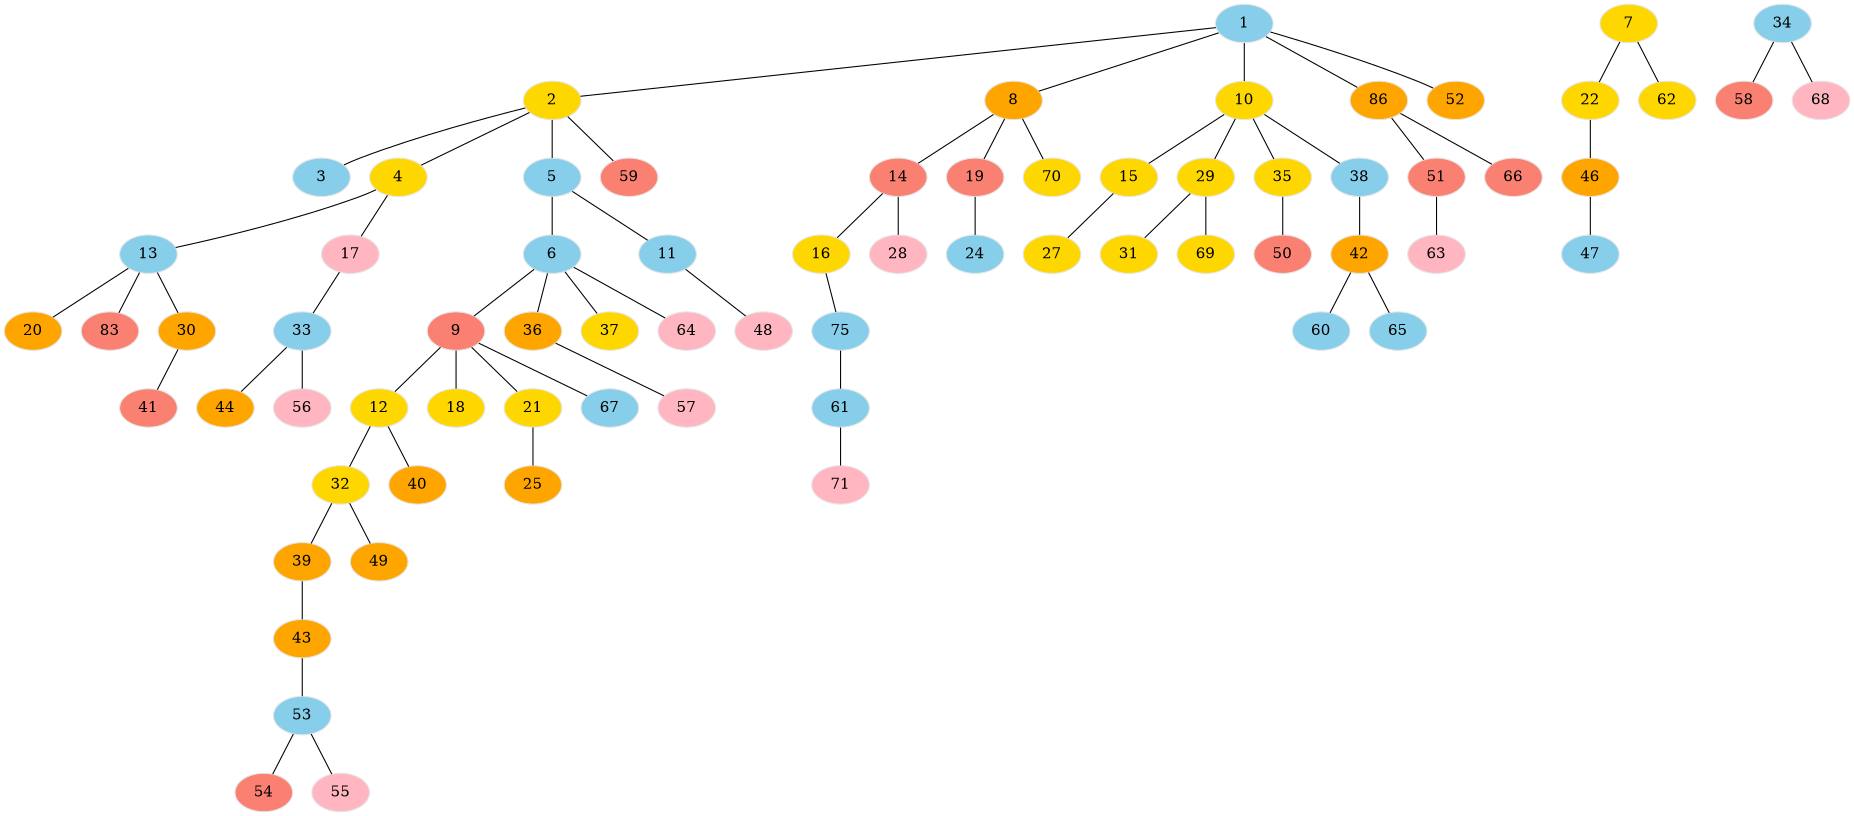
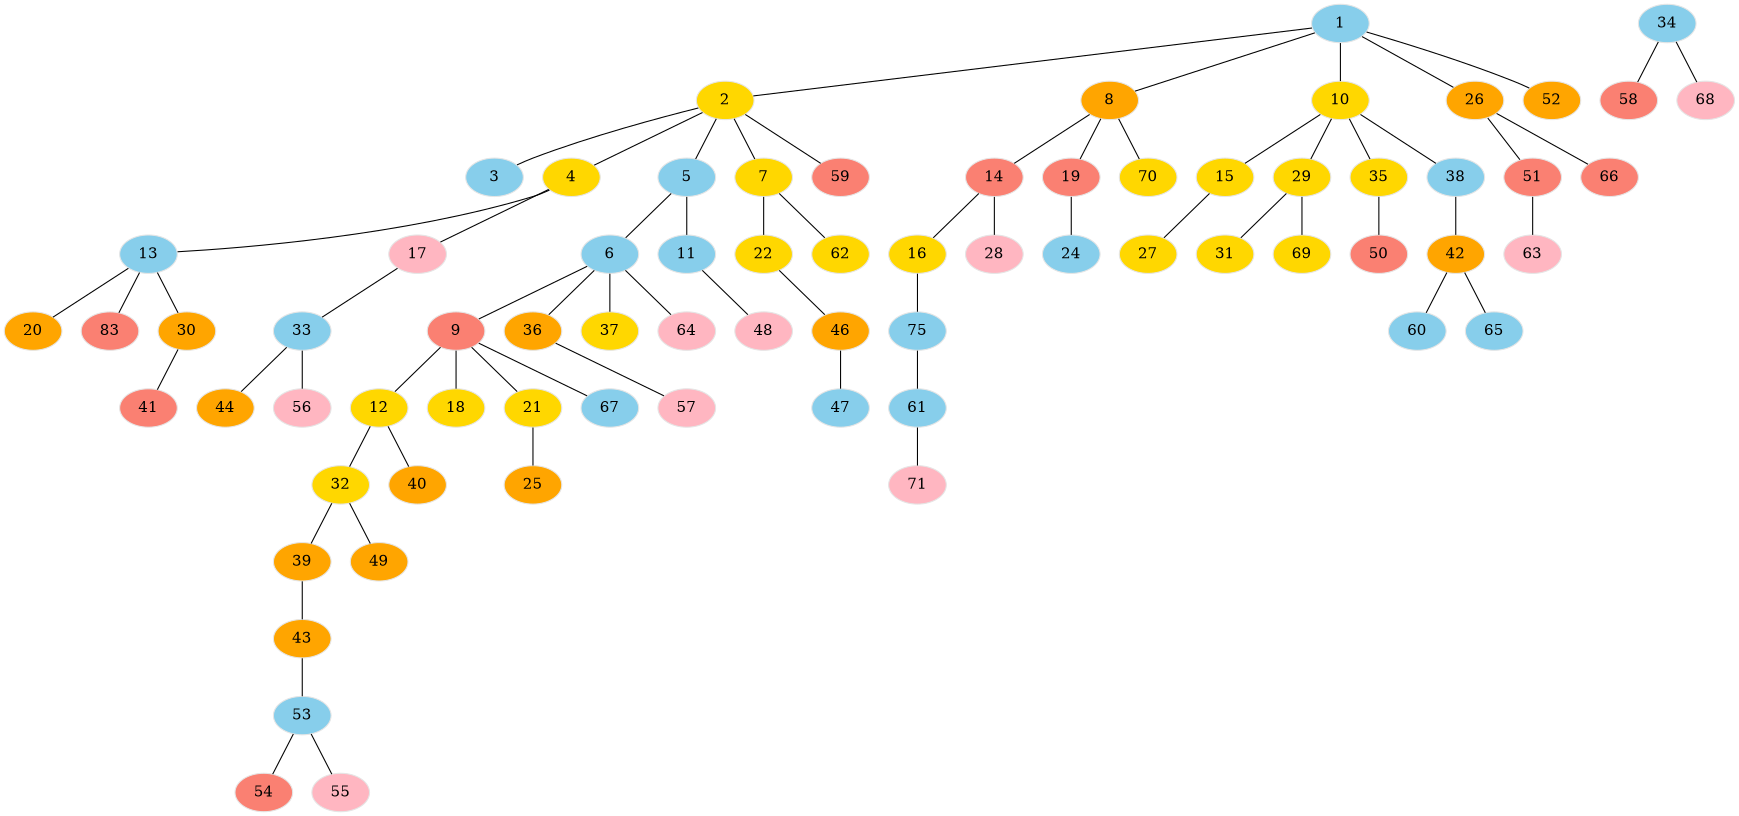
node "86": label "86" -> "26"
edge "2" -- "7": added
